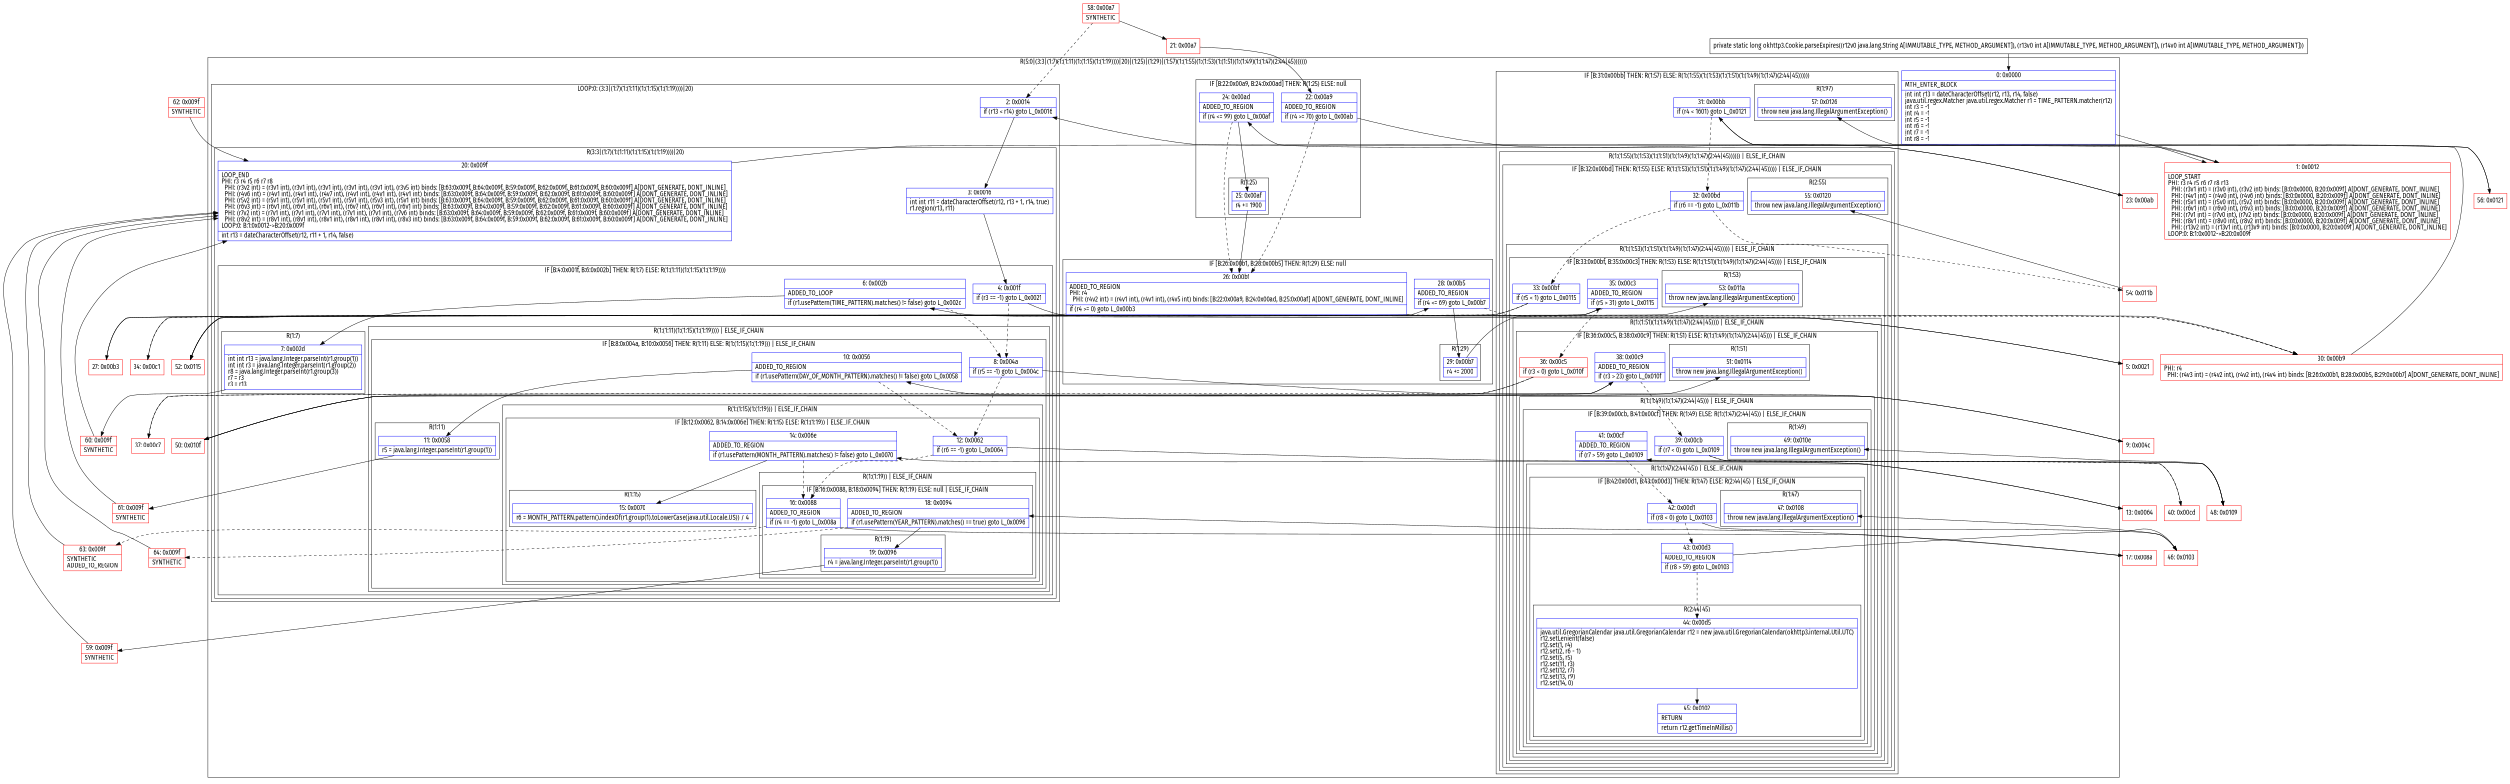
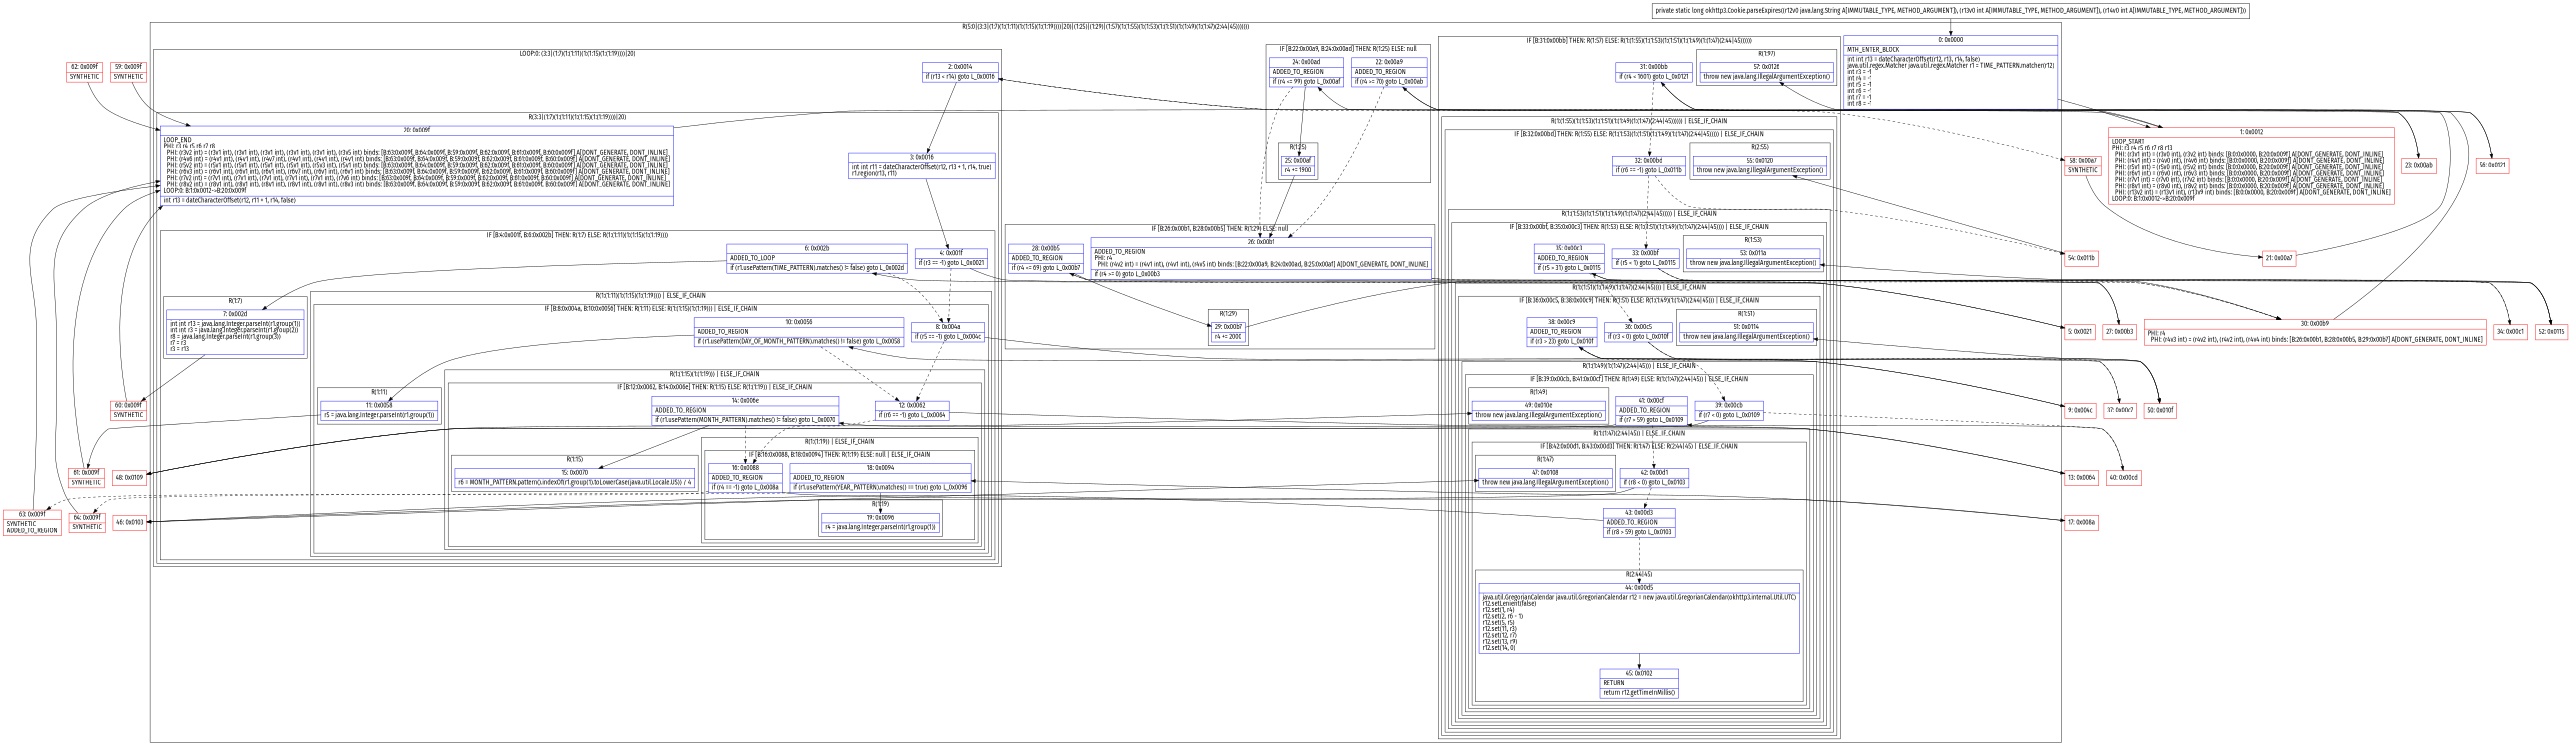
edge "58: 0x00a7" -> "2: 0x0014": reversed
node "36: 0x00c5": color red -> blue
edge "19: 0x0096" -> "59: 0x009f": removed
